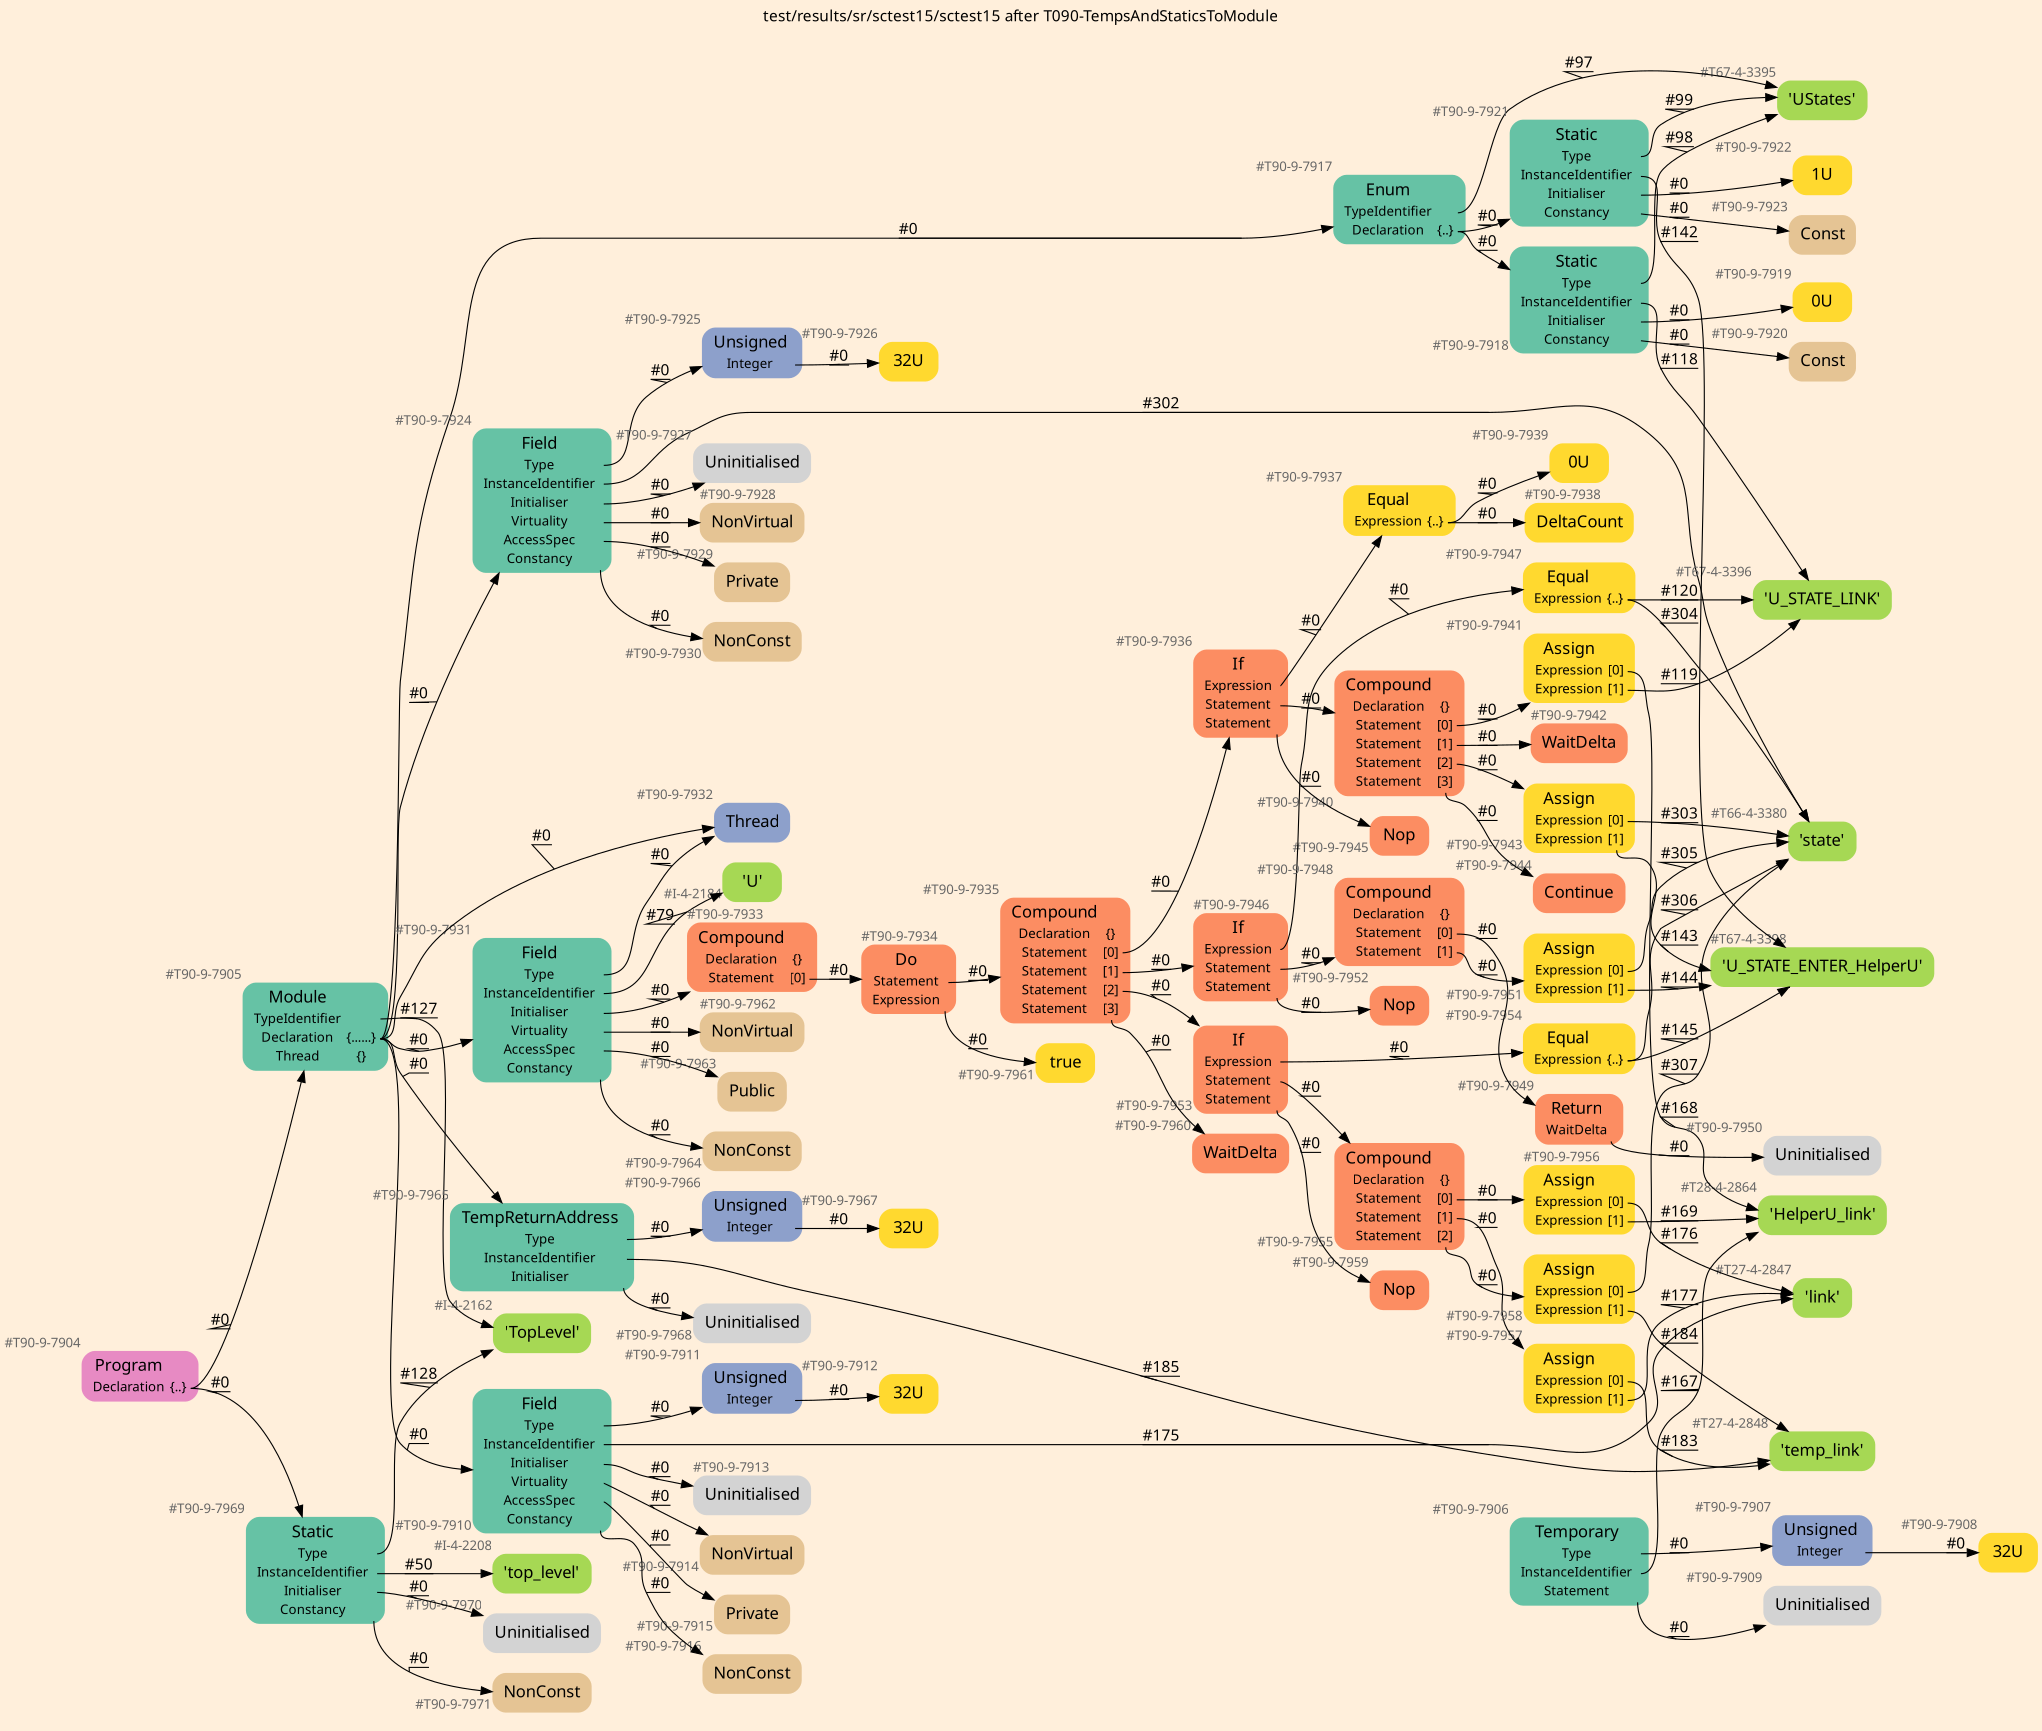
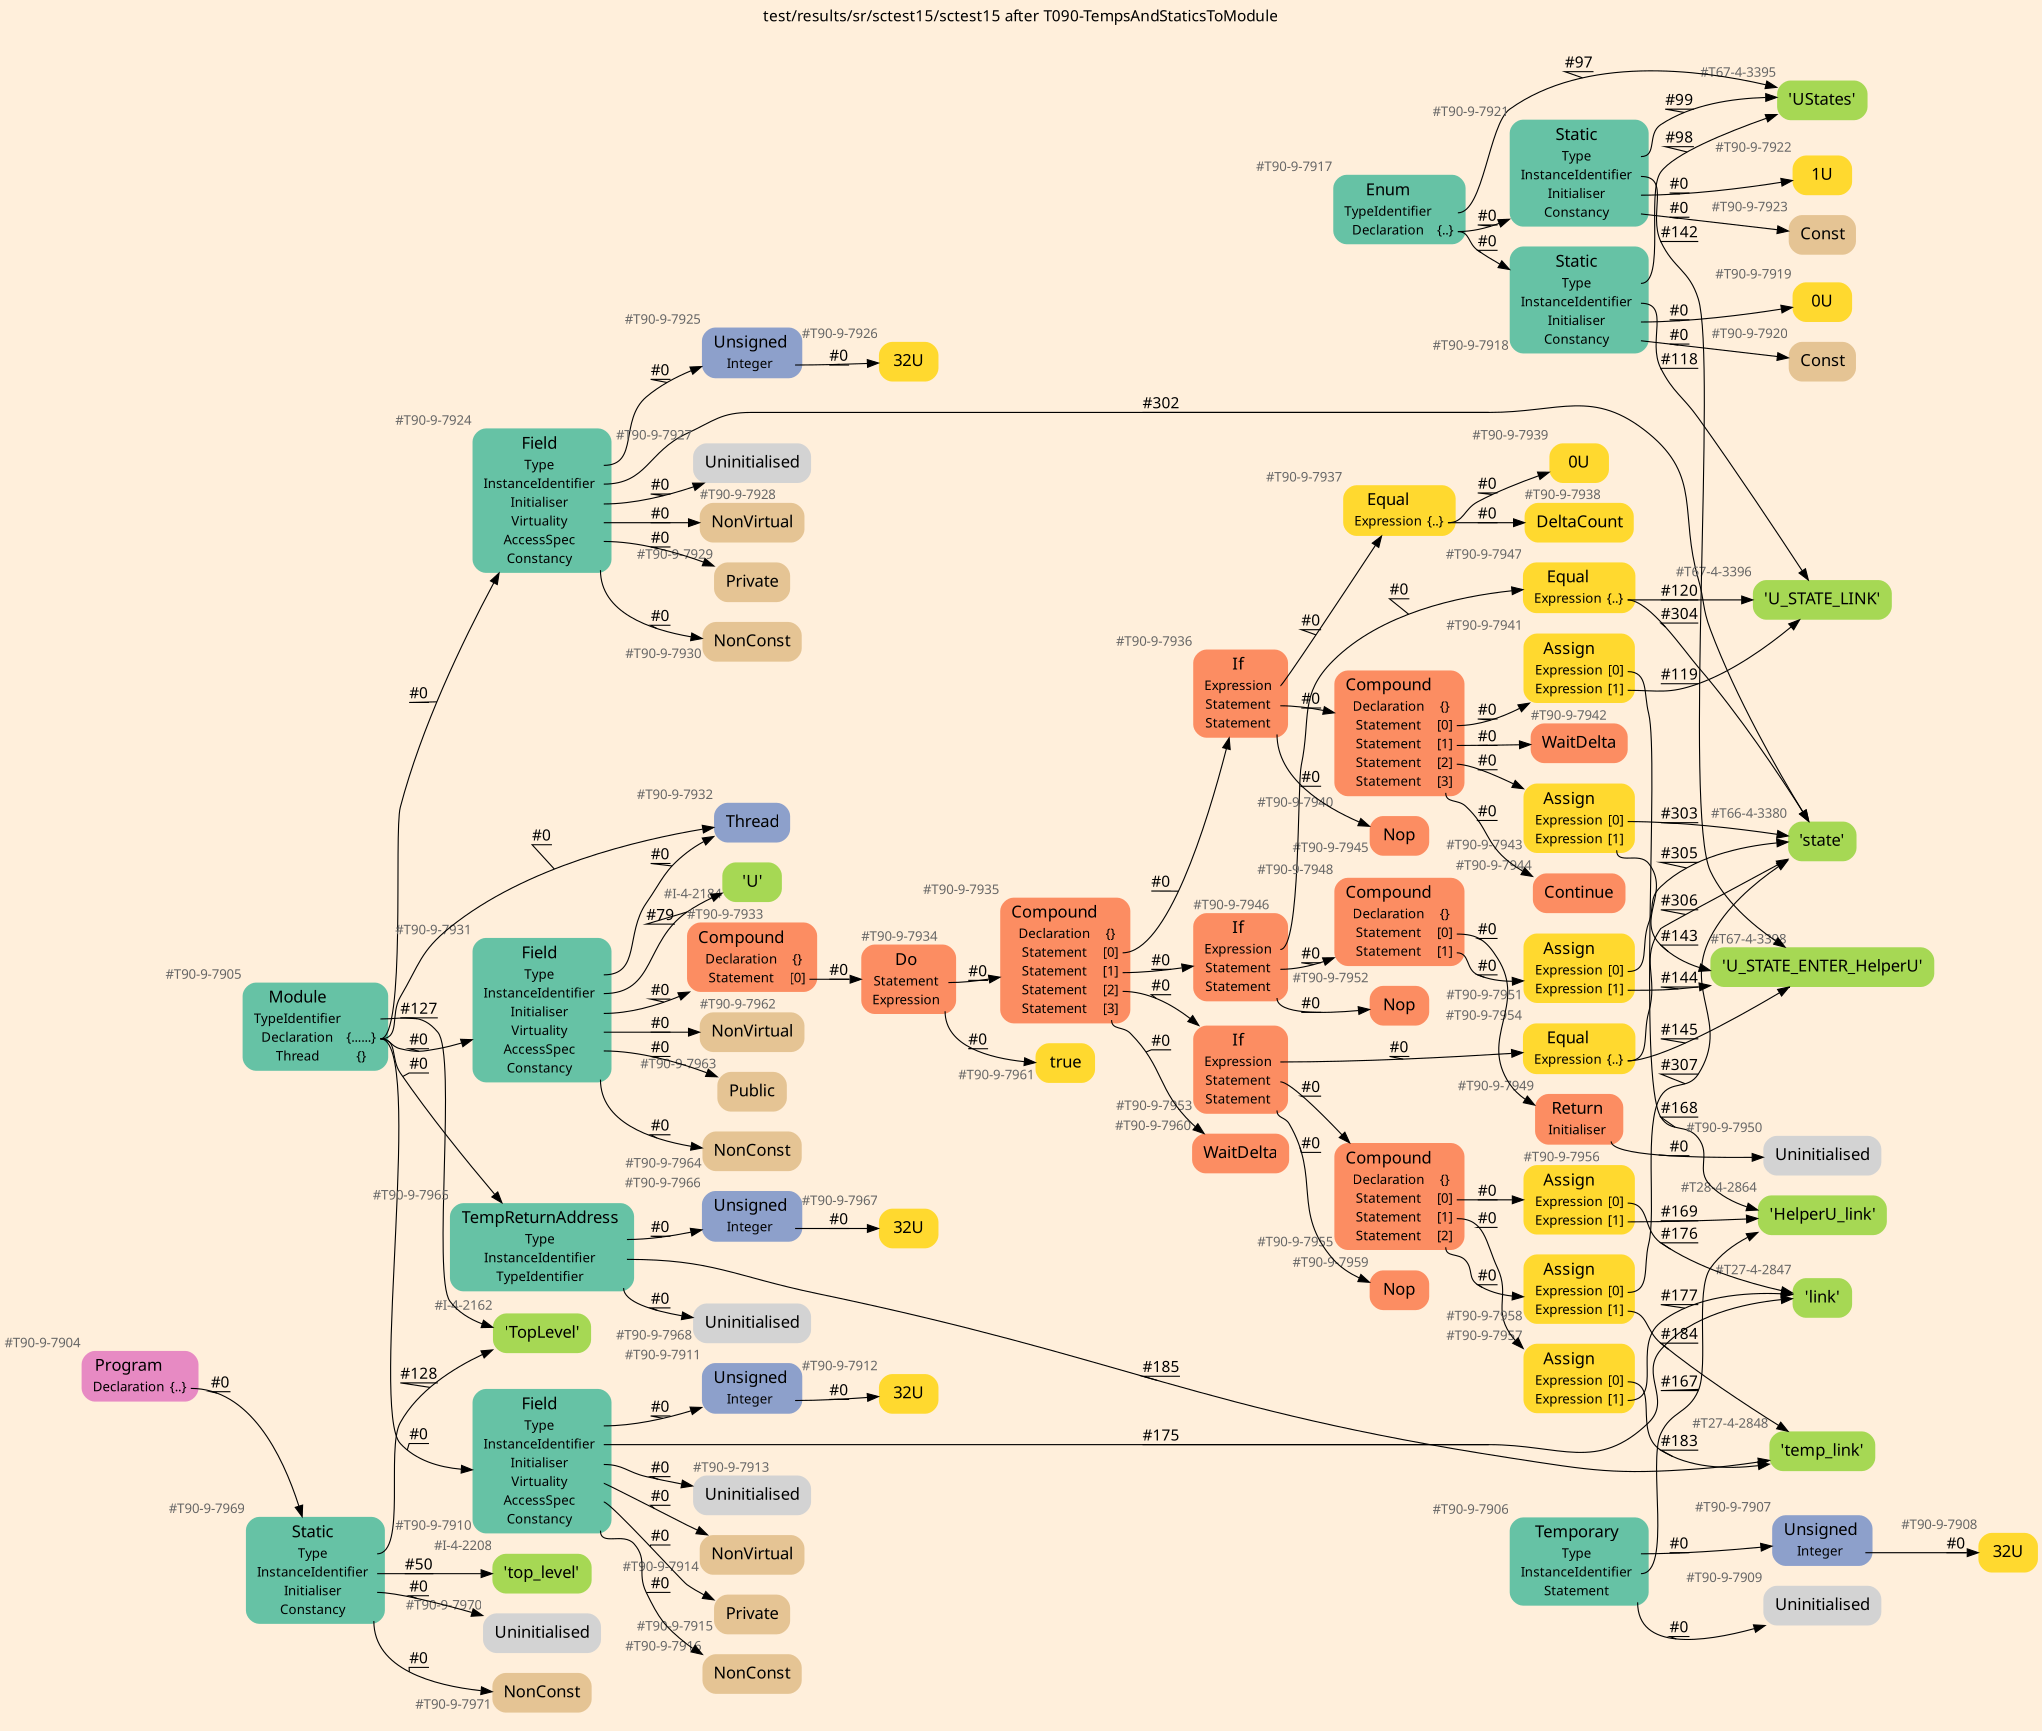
edge "Module" -> "Enum": removed, label "#0"
node "Return": text "WaitDelta" -> "Initialiser"
edge "Program" -> "Module": removed, label "#0"
node "TempReturnAddress": text "Initialiser" -> "TypeIdentifier"
